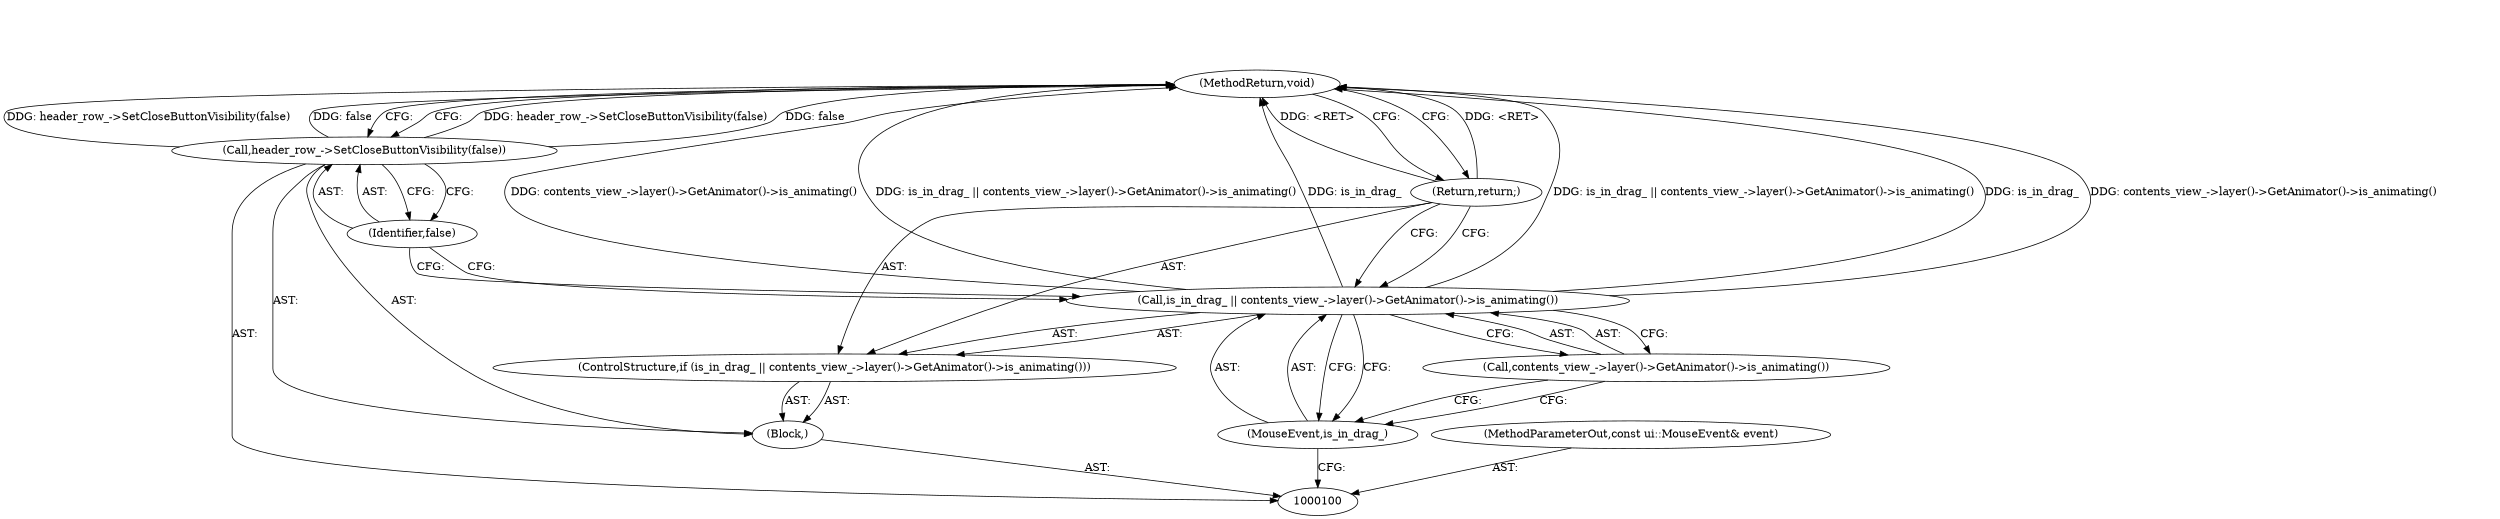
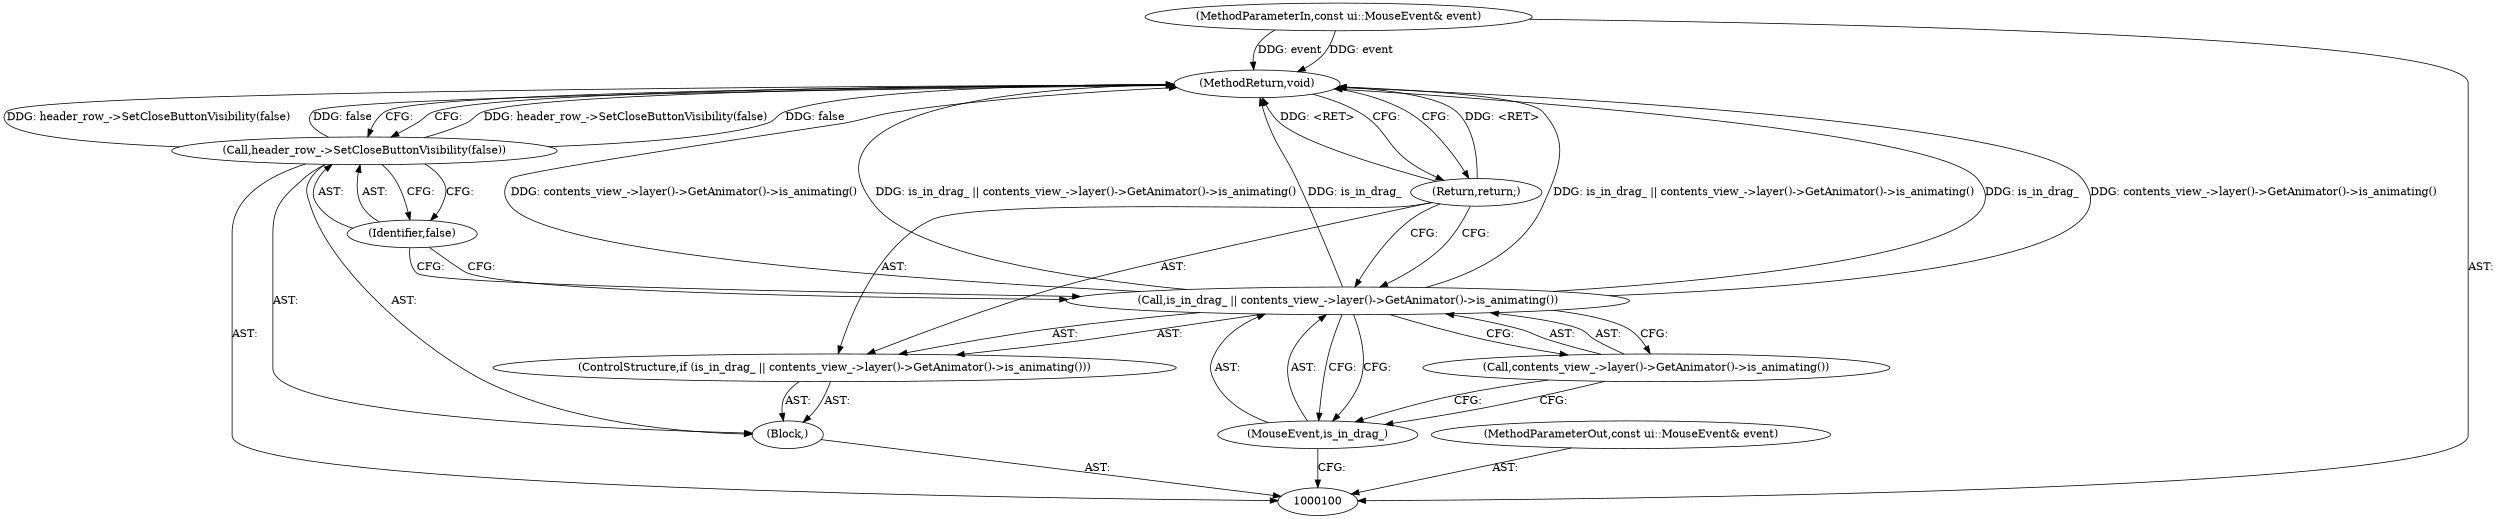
node "(MethodParameterIn,const ui::MouseEvent& event)": added
